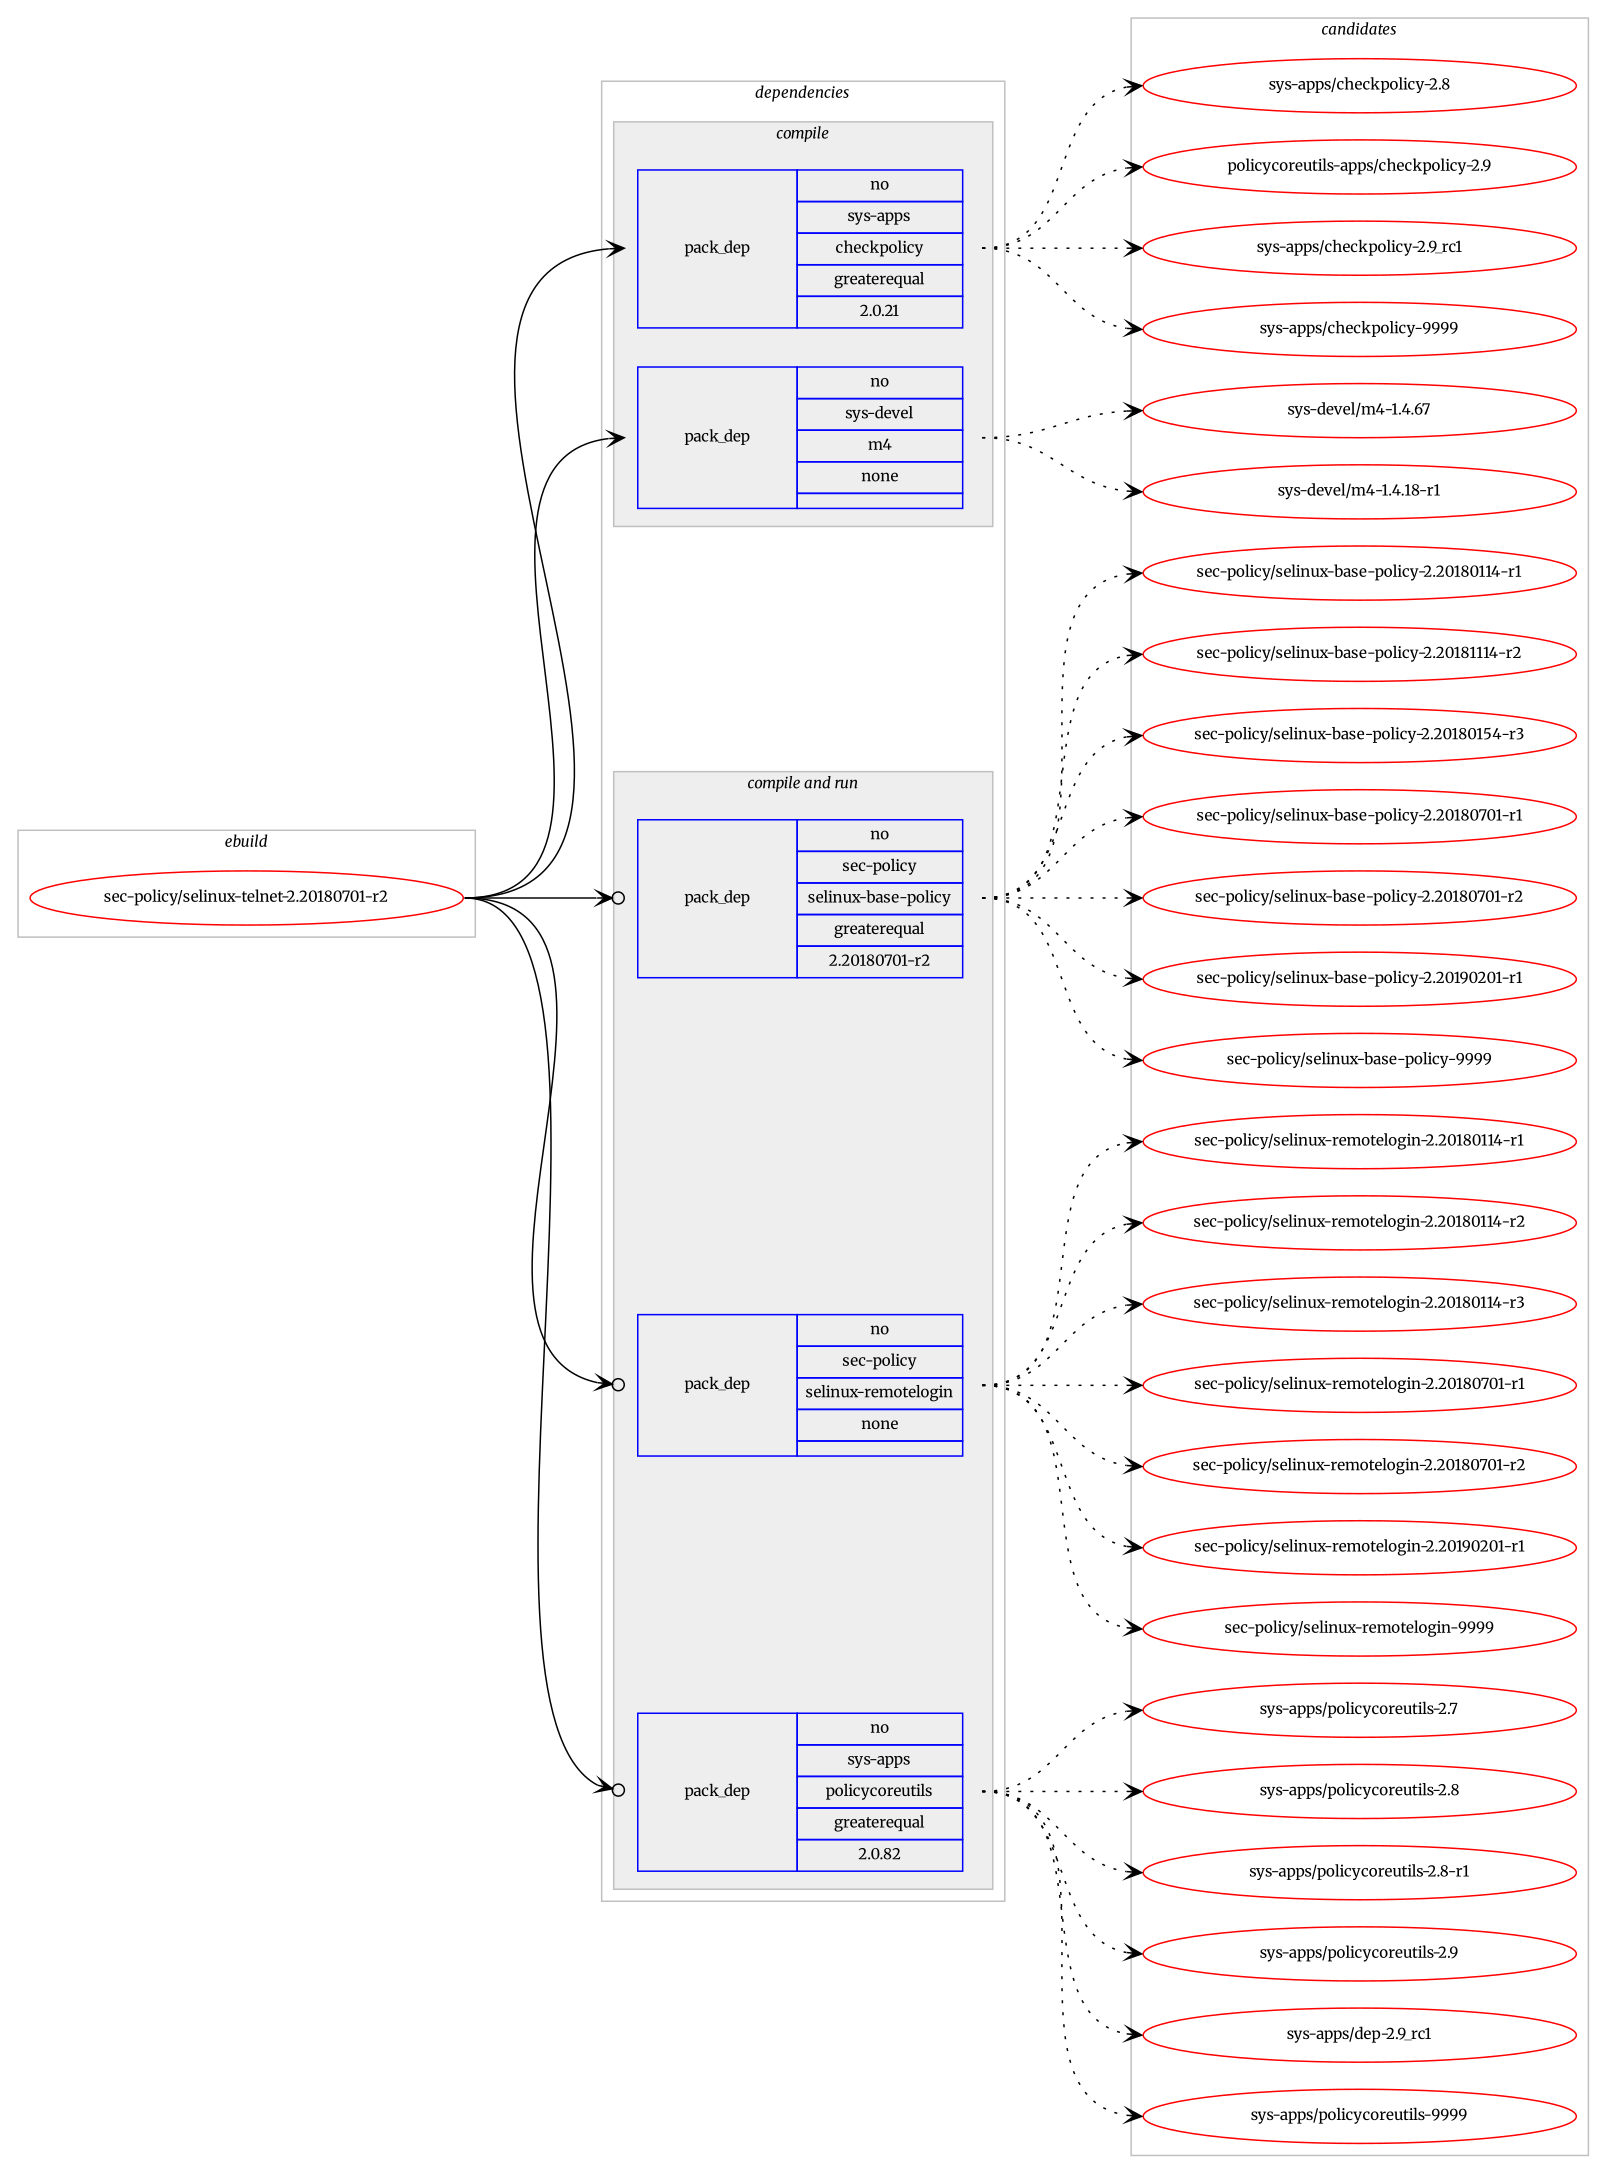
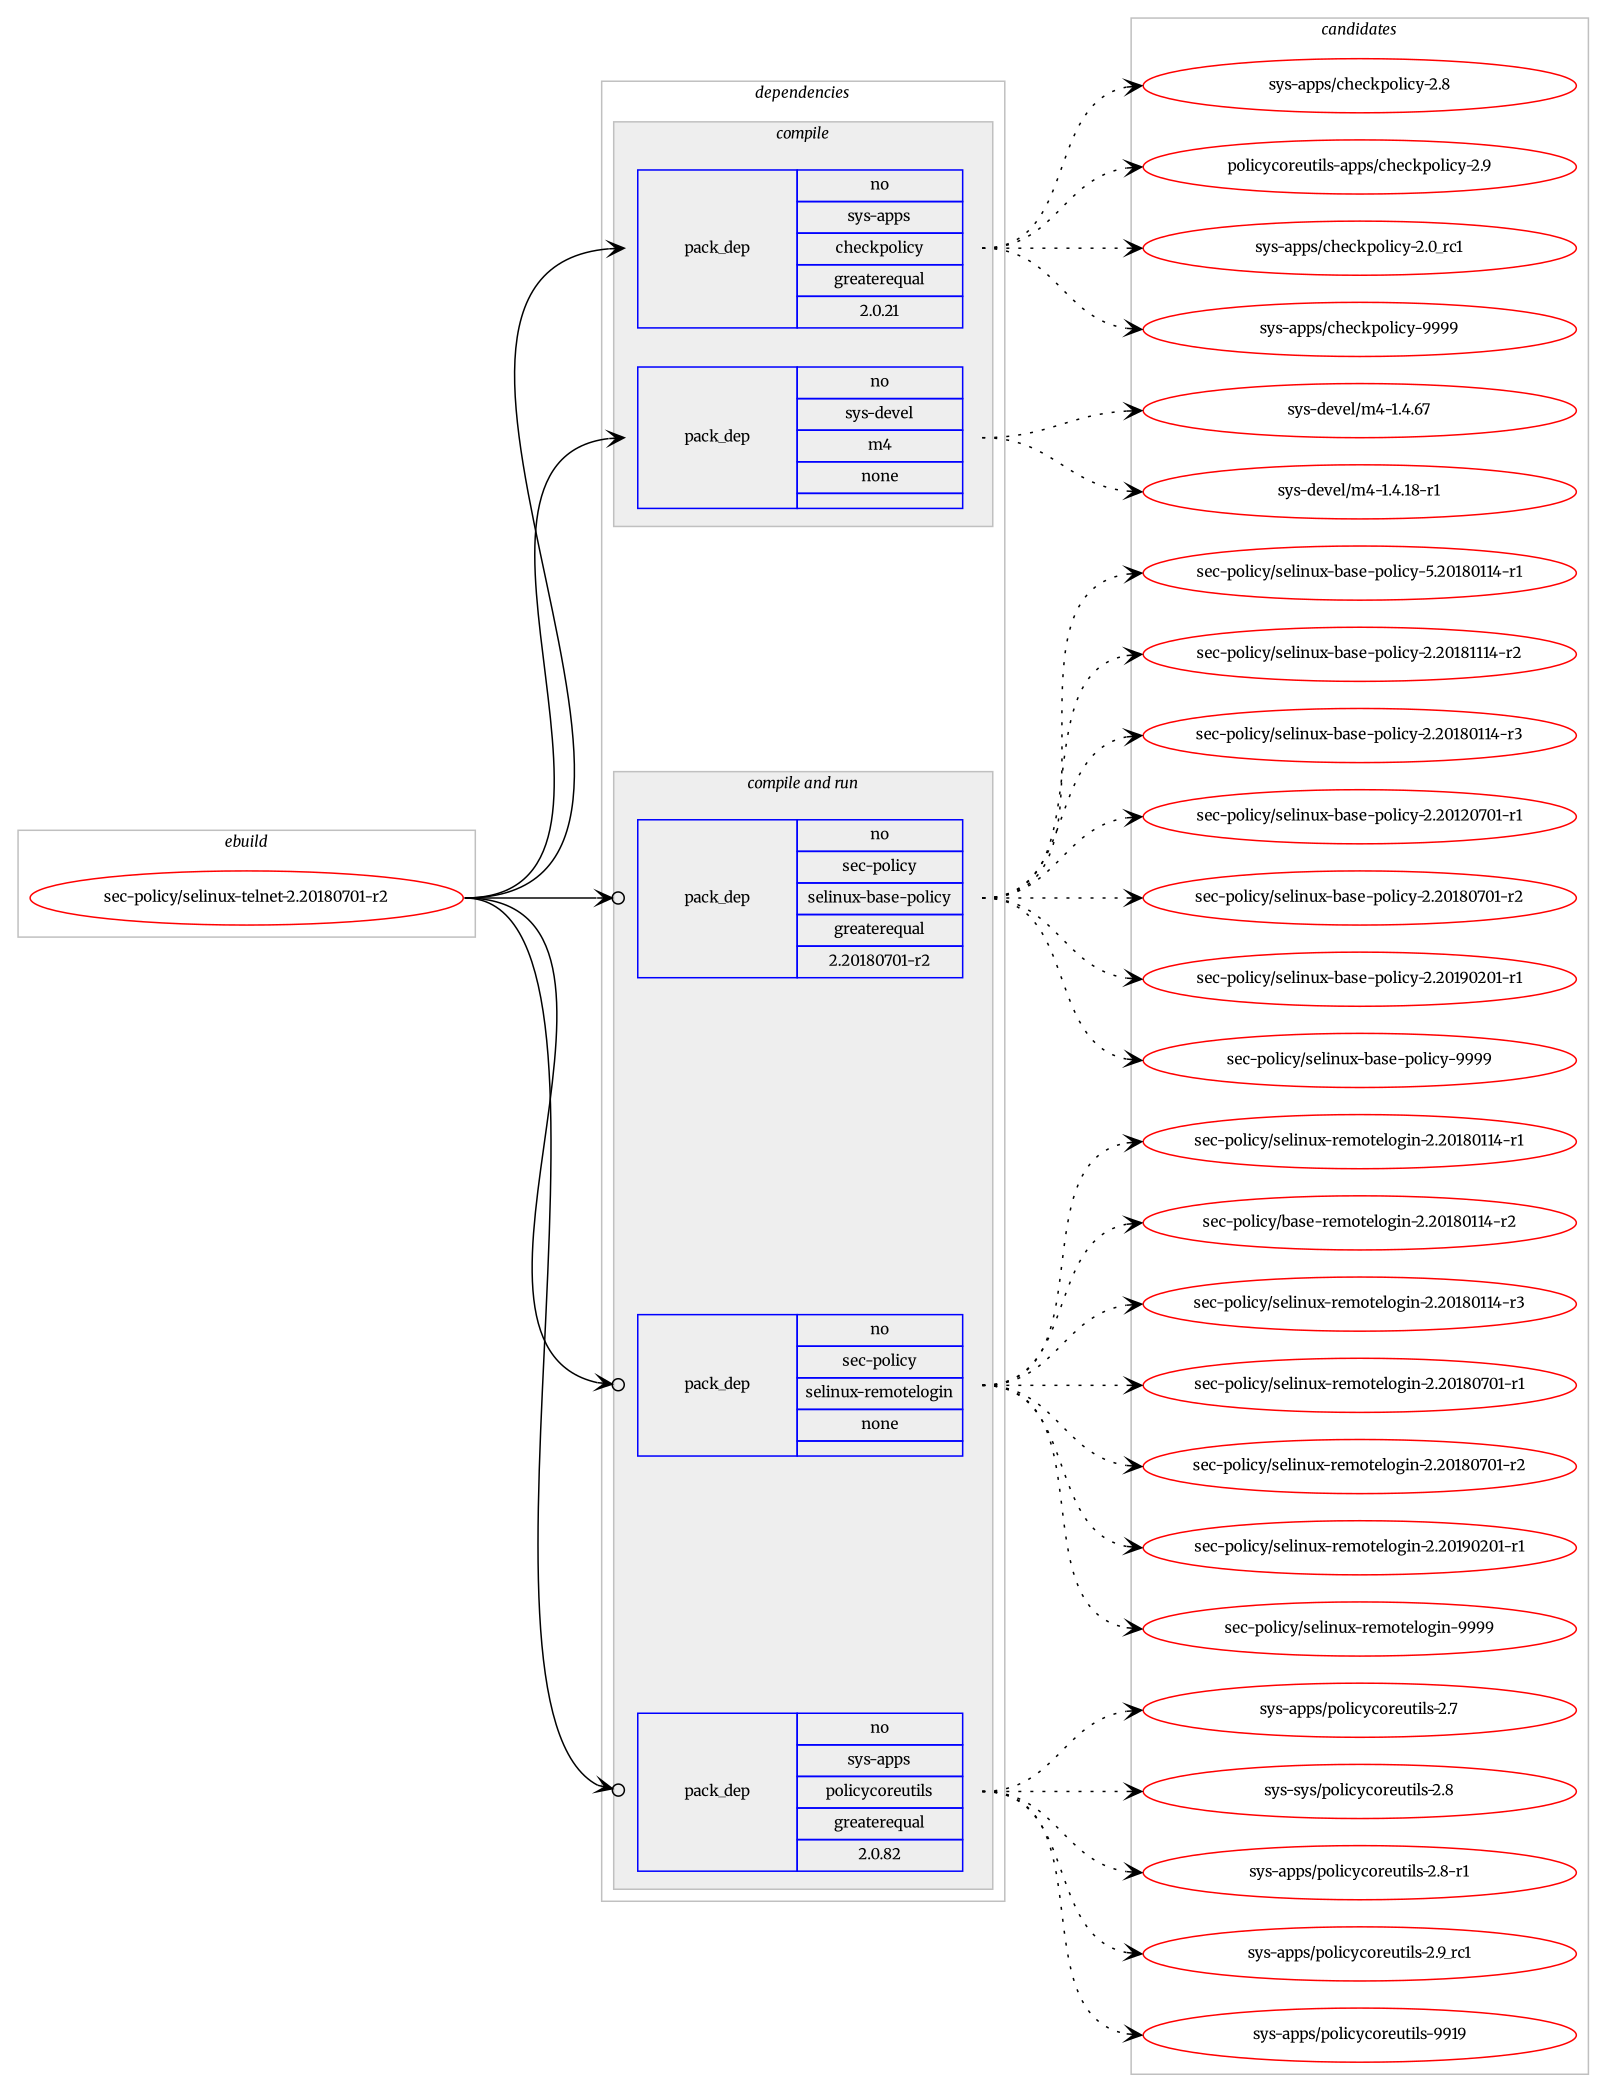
node "sys-apps/checkpolicy-2.9_rc1": label "sys-apps/checkpolicy-2.9_rc1" -> "sys-apps/checkpolicy-2.0_rc1"
node "sec-policy/selinux-base-policy-2.20180114-r1": label "sec-policy/selinux-base-policy-2.20180114-r1" -> "sec-policy/selinux-base-policy-5.20180114-r1"
node "sec-policy/selinux-base-policy-2.20180154-r3": label "sec-policy/selinux-base-policy-2.20180154-r3" -> "sec-policy/selinux-base-policy-2.20180114-r3"
node "sec-policy/selinux-base-policy-2.20180701-r1": label "sec-policy/selinux-base-policy-2.20180701-r1" -> "sec-policy/selinux-base-policy-2.20120701-r1"
node "sec-policy/selinux-remotelogin-2.20180114-r2": label "sec-policy/selinux-remotelogin-2.20180114-r2" -> "sec-policy/base-remotelogin-2.20180114-r2"
node "sys-apps/policycoreutils-2.8": label "sys-apps/policycoreutils-2.8" -> "sys-sys/policycoreutils-2.8"
node "sys-apps/policycoreutils-2.9": removed
node "sys-apps/dep-2.9_rc1": label "sys-apps/dep-2.9_rc1" -> "sys-apps/policycoreutils-2.9_rc1"
node "sys-apps/policycoreutils-9999": label "sys-apps/policycoreutils-9999" -> "sys-apps/policycoreutils-9919"
